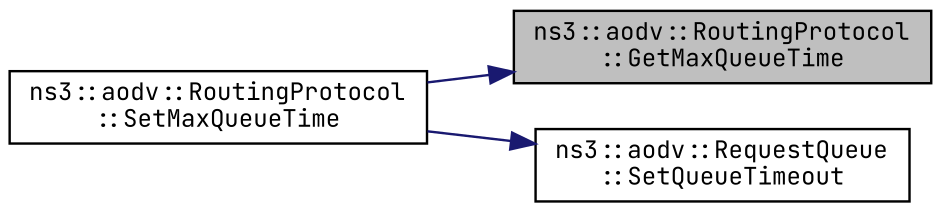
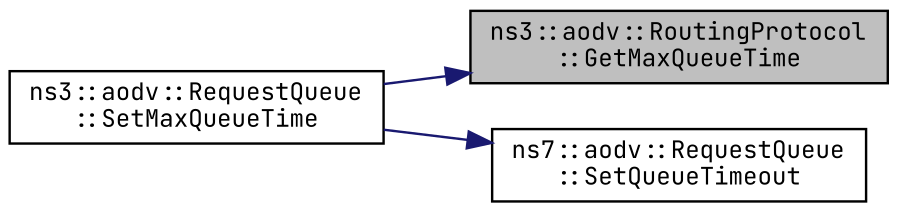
node "ns3::aodv::RoutingProtocol ::SetMaxQueueTime": label "ns3::aodv::RoutingProtocol ::SetMaxQueueTime" -> "ns3::aodv::RequestQueue ::SetMaxQueueTime"
node "ns3::aodv::RequestQueue ::SetQueueTimeout": label "ns3::aodv::RequestQueue ::SetQueueTimeout" -> "ns7::aodv::RequestQueue ::SetQueueTimeout"
